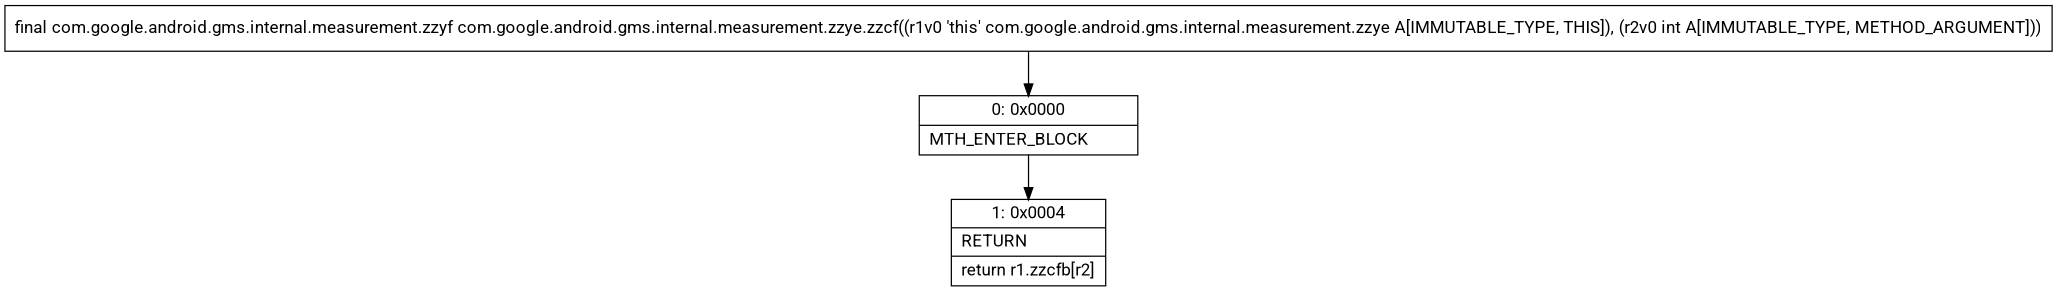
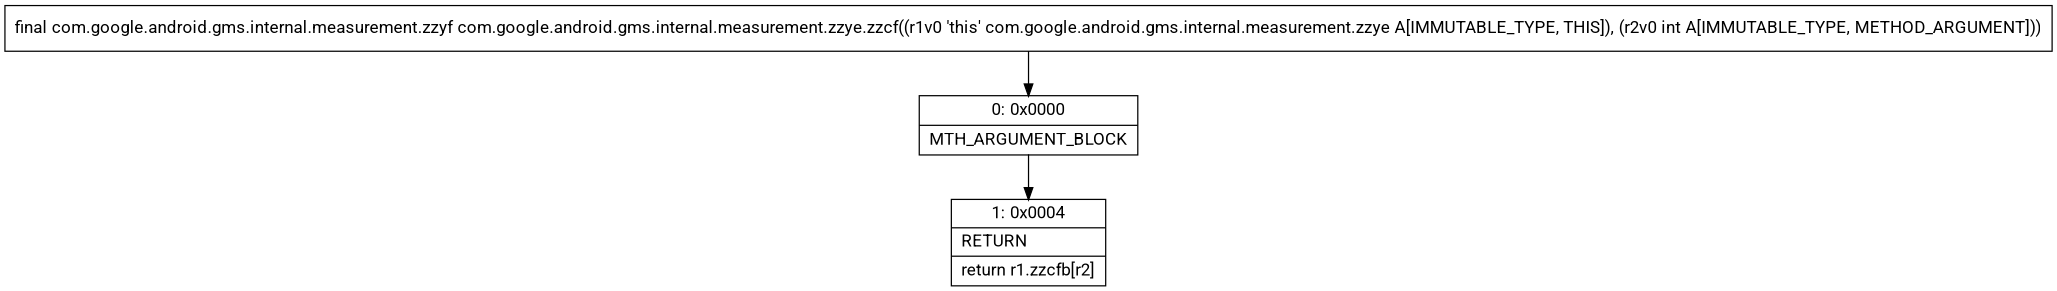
node "0: 0x0000": text "MTH_ENTER_BLOCK" -> "MTH_ARGUMENT_BLOCK"
